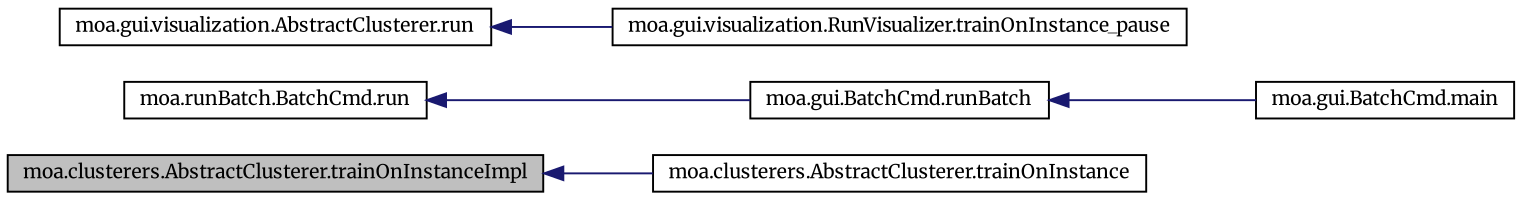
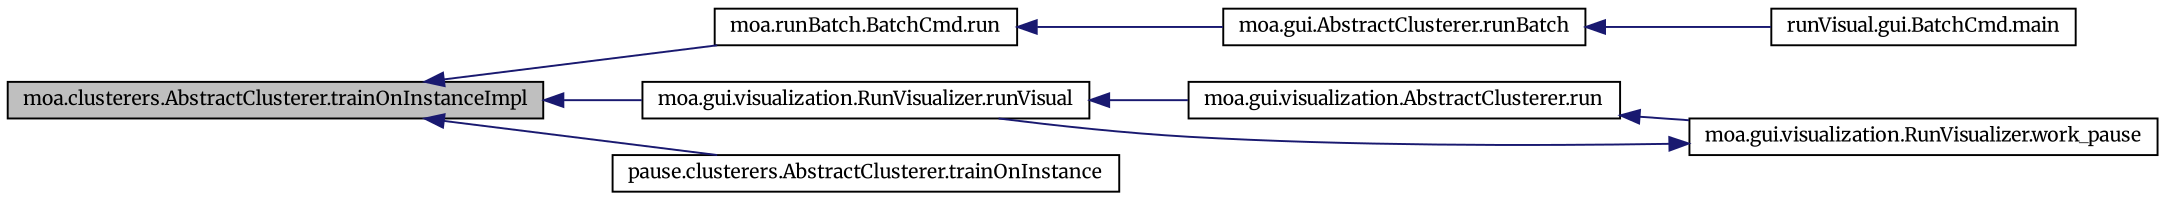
node "moa.gui.visualization.RunVisualizer.trainOnInstance_pause": label "moa.gui.visualization.RunVisualizer.trainOnInstance_pause" -> "moa.gui.visualization.RunVisualizer.work_pause"
edge "moa.runBatch.BatchCmd.run" -> "moa.clusterers.AbstractClusterer.trainOnInstanceImpl": added
node "moa.gui.visualization.RunVisualizer.runVisual": added
node "moa.gui.BatchCmd.runBatch": label "moa.gui.BatchCmd.runBatch" -> "moa.gui.AbstractClusterer.runBatch"
node "moa.gui.BatchCmd.main": label "moa.gui.BatchCmd.main" -> "runVisual.gui.BatchCmd.main"
node "moa.clusterers.AbstractClusterer.trainOnInstance": label "moa.clusterers.AbstractClusterer.trainOnInstance" -> "pause.clusterers.AbstractClusterer.trainOnInstance"
